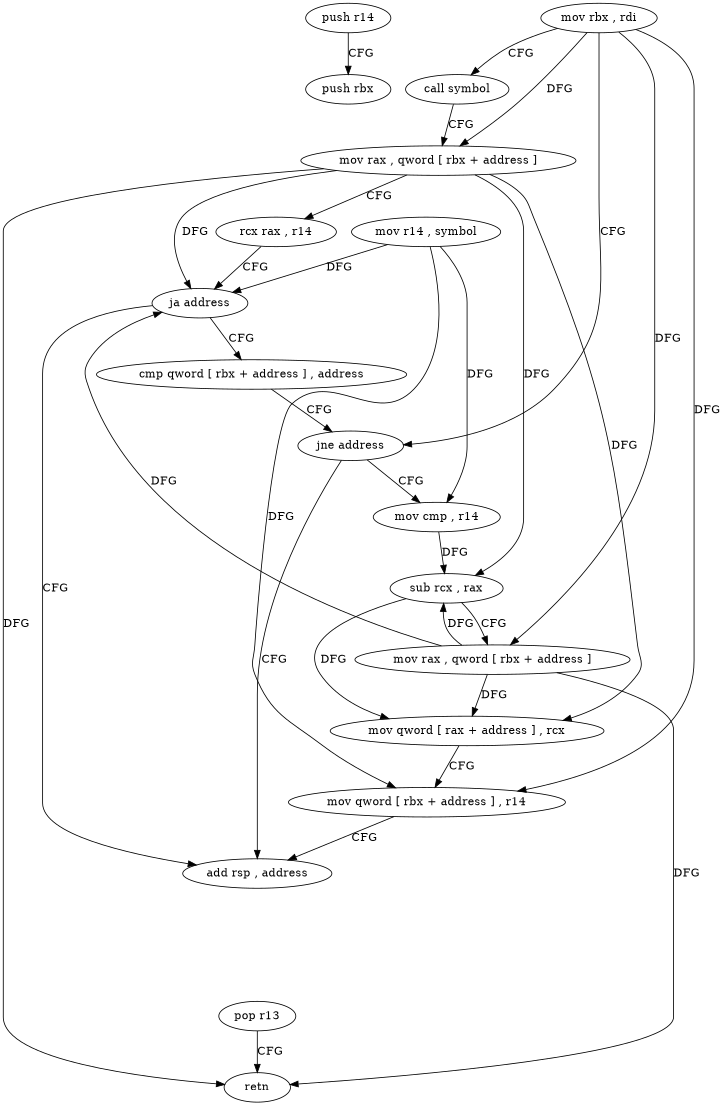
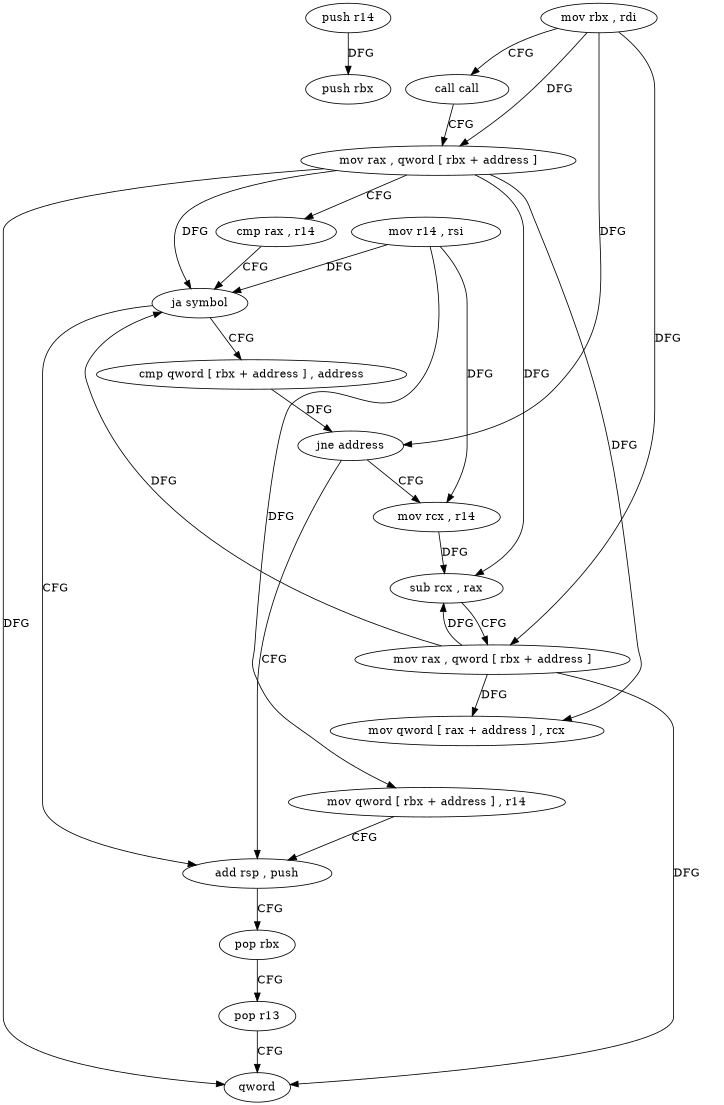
edge "push r14" -> "push rbx": label "CFG" -> "DFG"
node "call symbol": label "call symbol" -> "call call"
node "rcx rax , r14": label "rcx rax , r14" -> "cmp rax , r14"
node "mov r14 , symbol": label "mov r14 , symbol" -> "mov r14 , rsi"
edge "mov rbx , rdi" -> "jne address": label "CFG" -> "DFG"
node "ja address": label "ja address" -> "ja symbol"
edge "cmp qword [ rbx + address ] , address" -> "jne address": label "CFG" -> "DFG"
edge "mov rbx , rdi" -> "mov qword [ rbx + address ] , r14": removed, label "DFG"
node "mov cmp , r14": label "mov cmp , r14" -> "mov rcx , r14"
edge "sub rcx , rax" -> "mov qword [ rax + address ] , rcx": removed, label "DFG"
edge "mov qword [ rax + address ] , rcx" -> "mov qword [ rbx + address ] , r14": removed, label "CFG"
node "add rsp , address": label "add rsp , address" -> "add rsp , push"
node "pop rbx": added
node "retn": label "retn" -> "qword"
